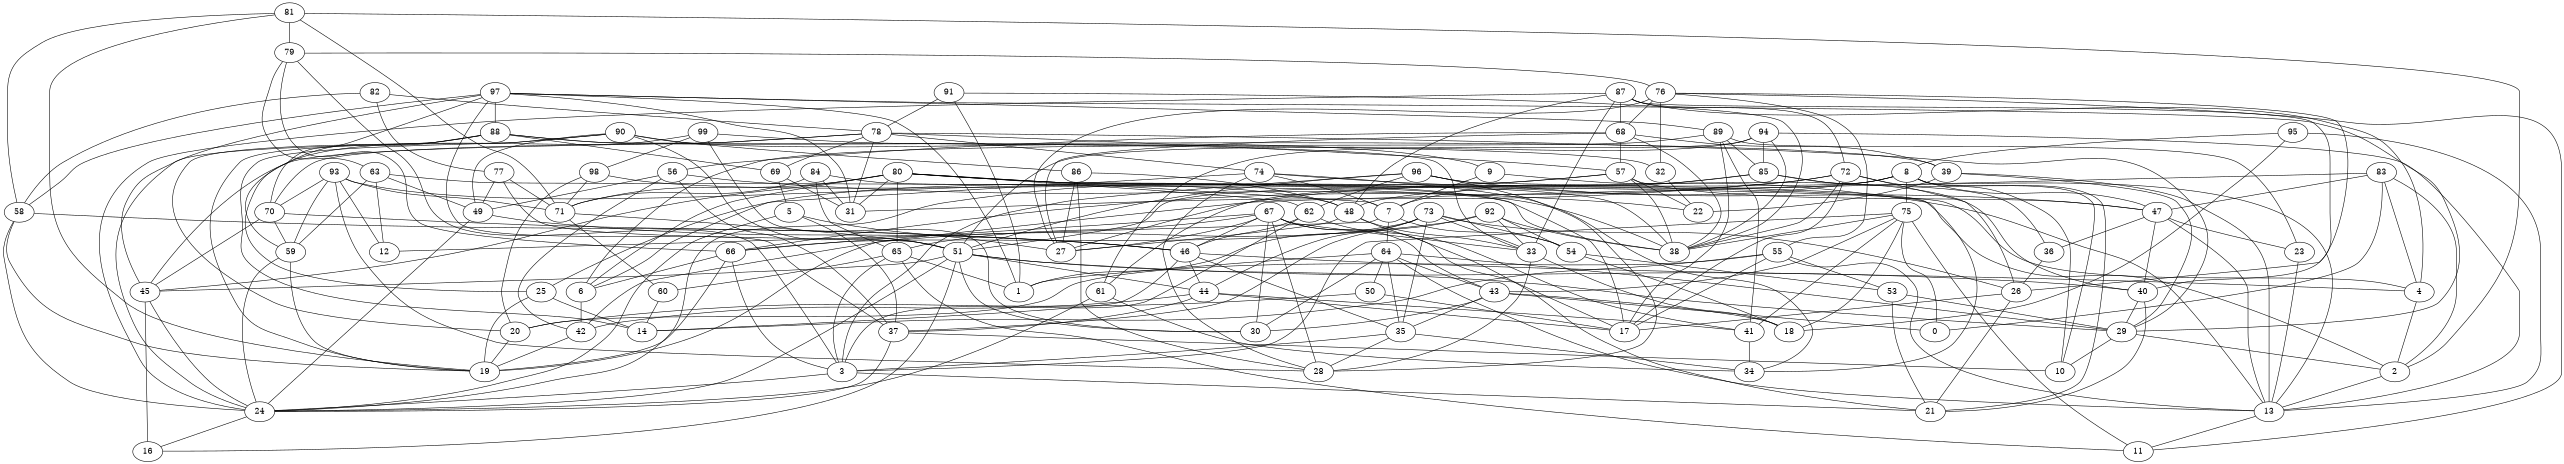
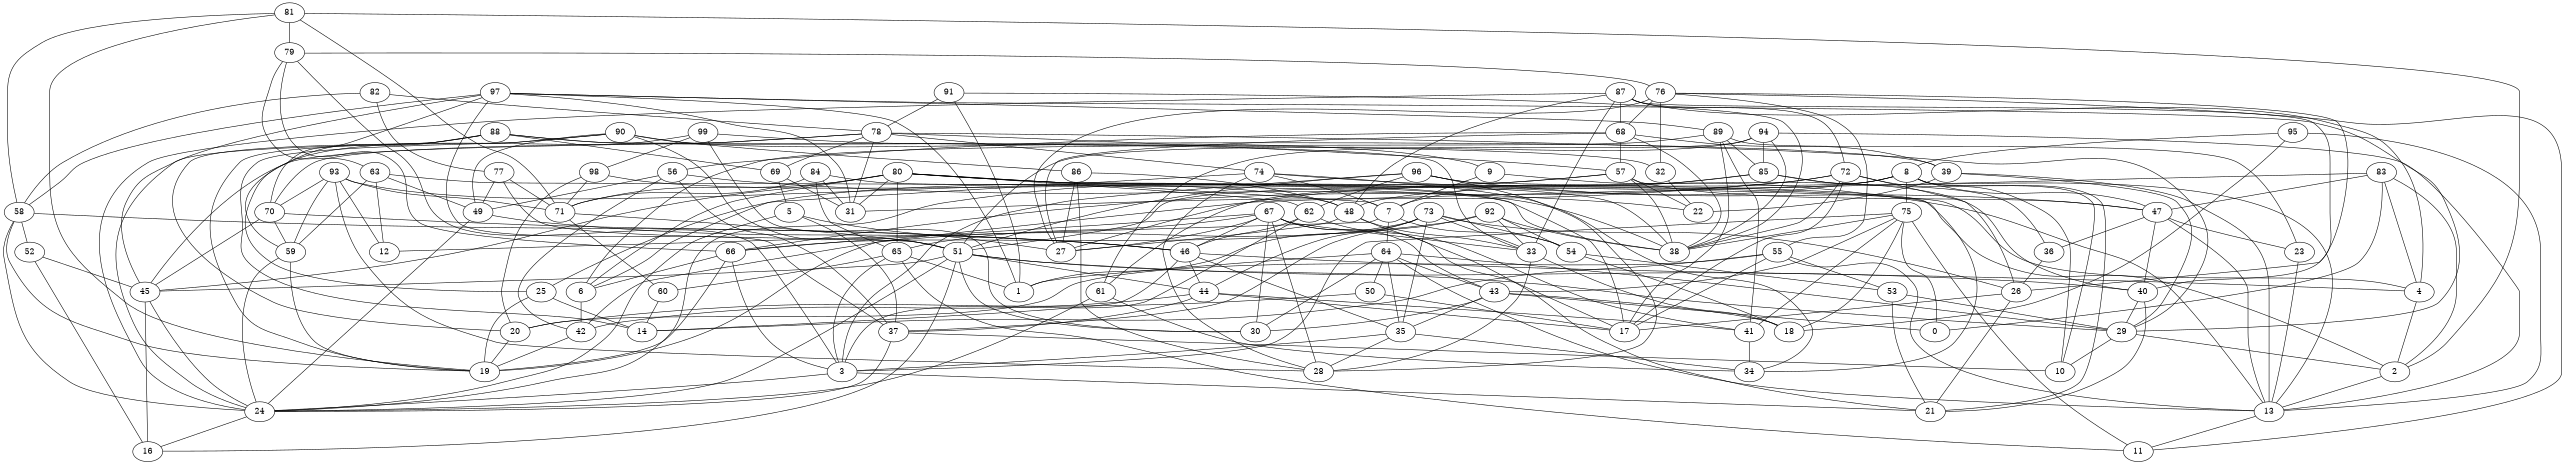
edge "97" -- "88": removed
node "52": added
